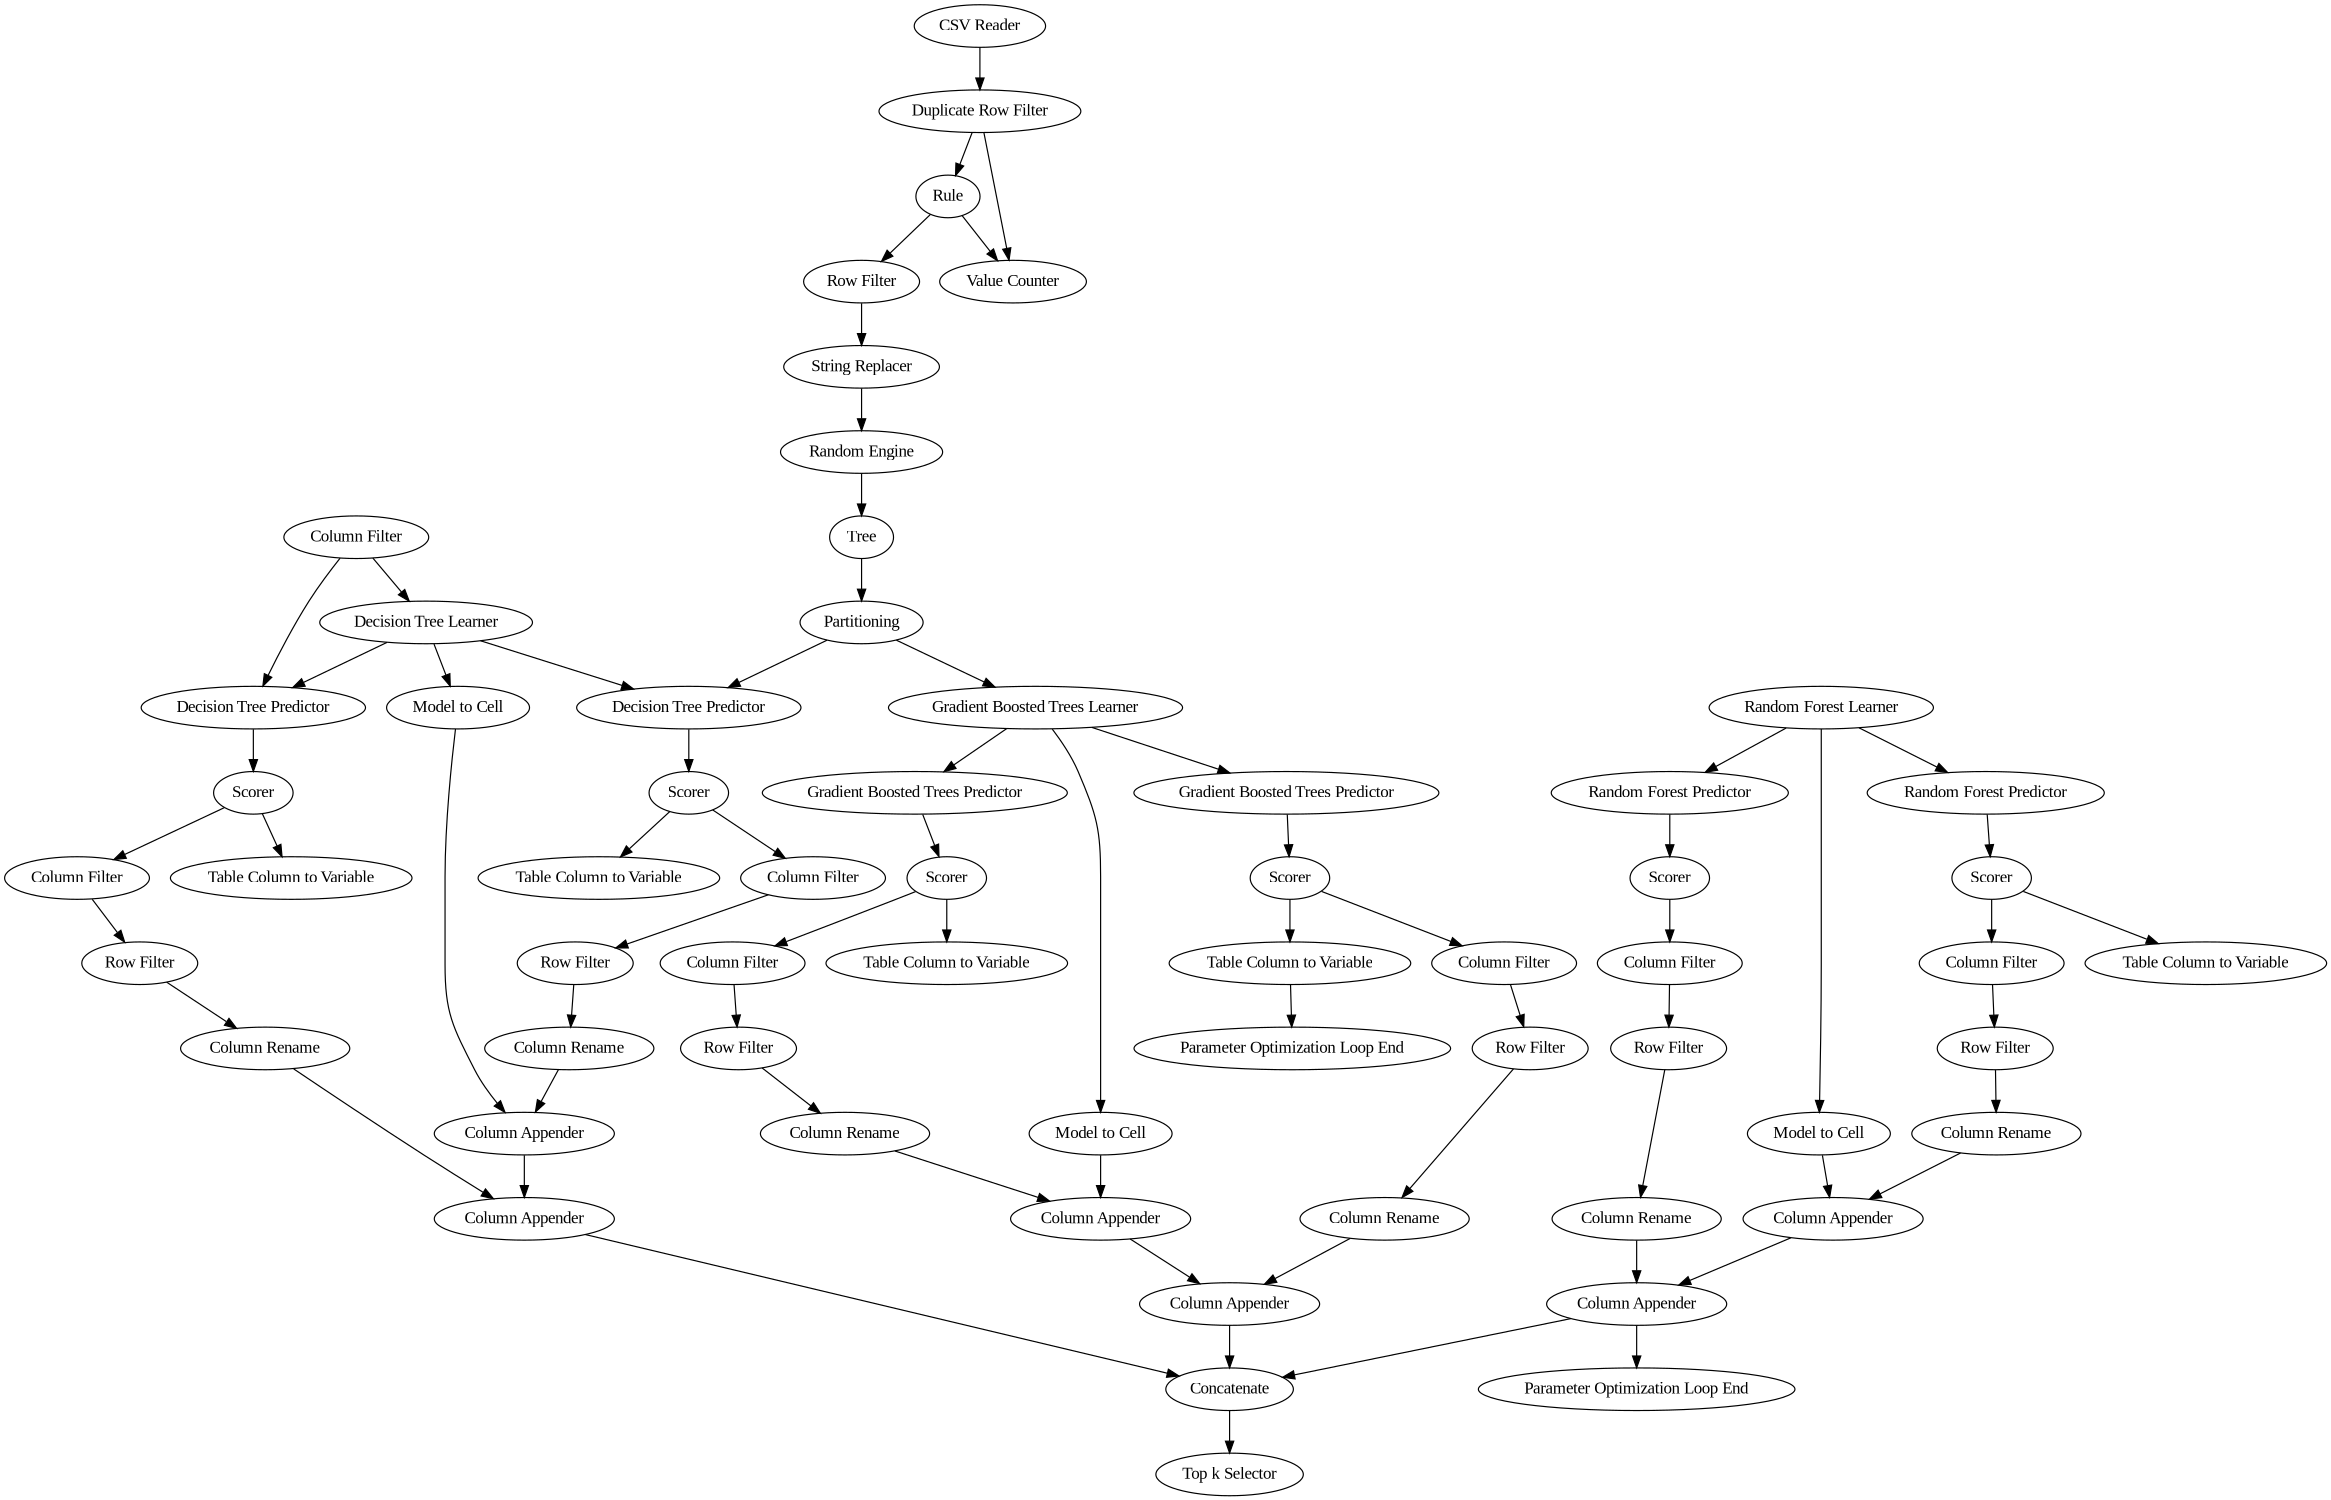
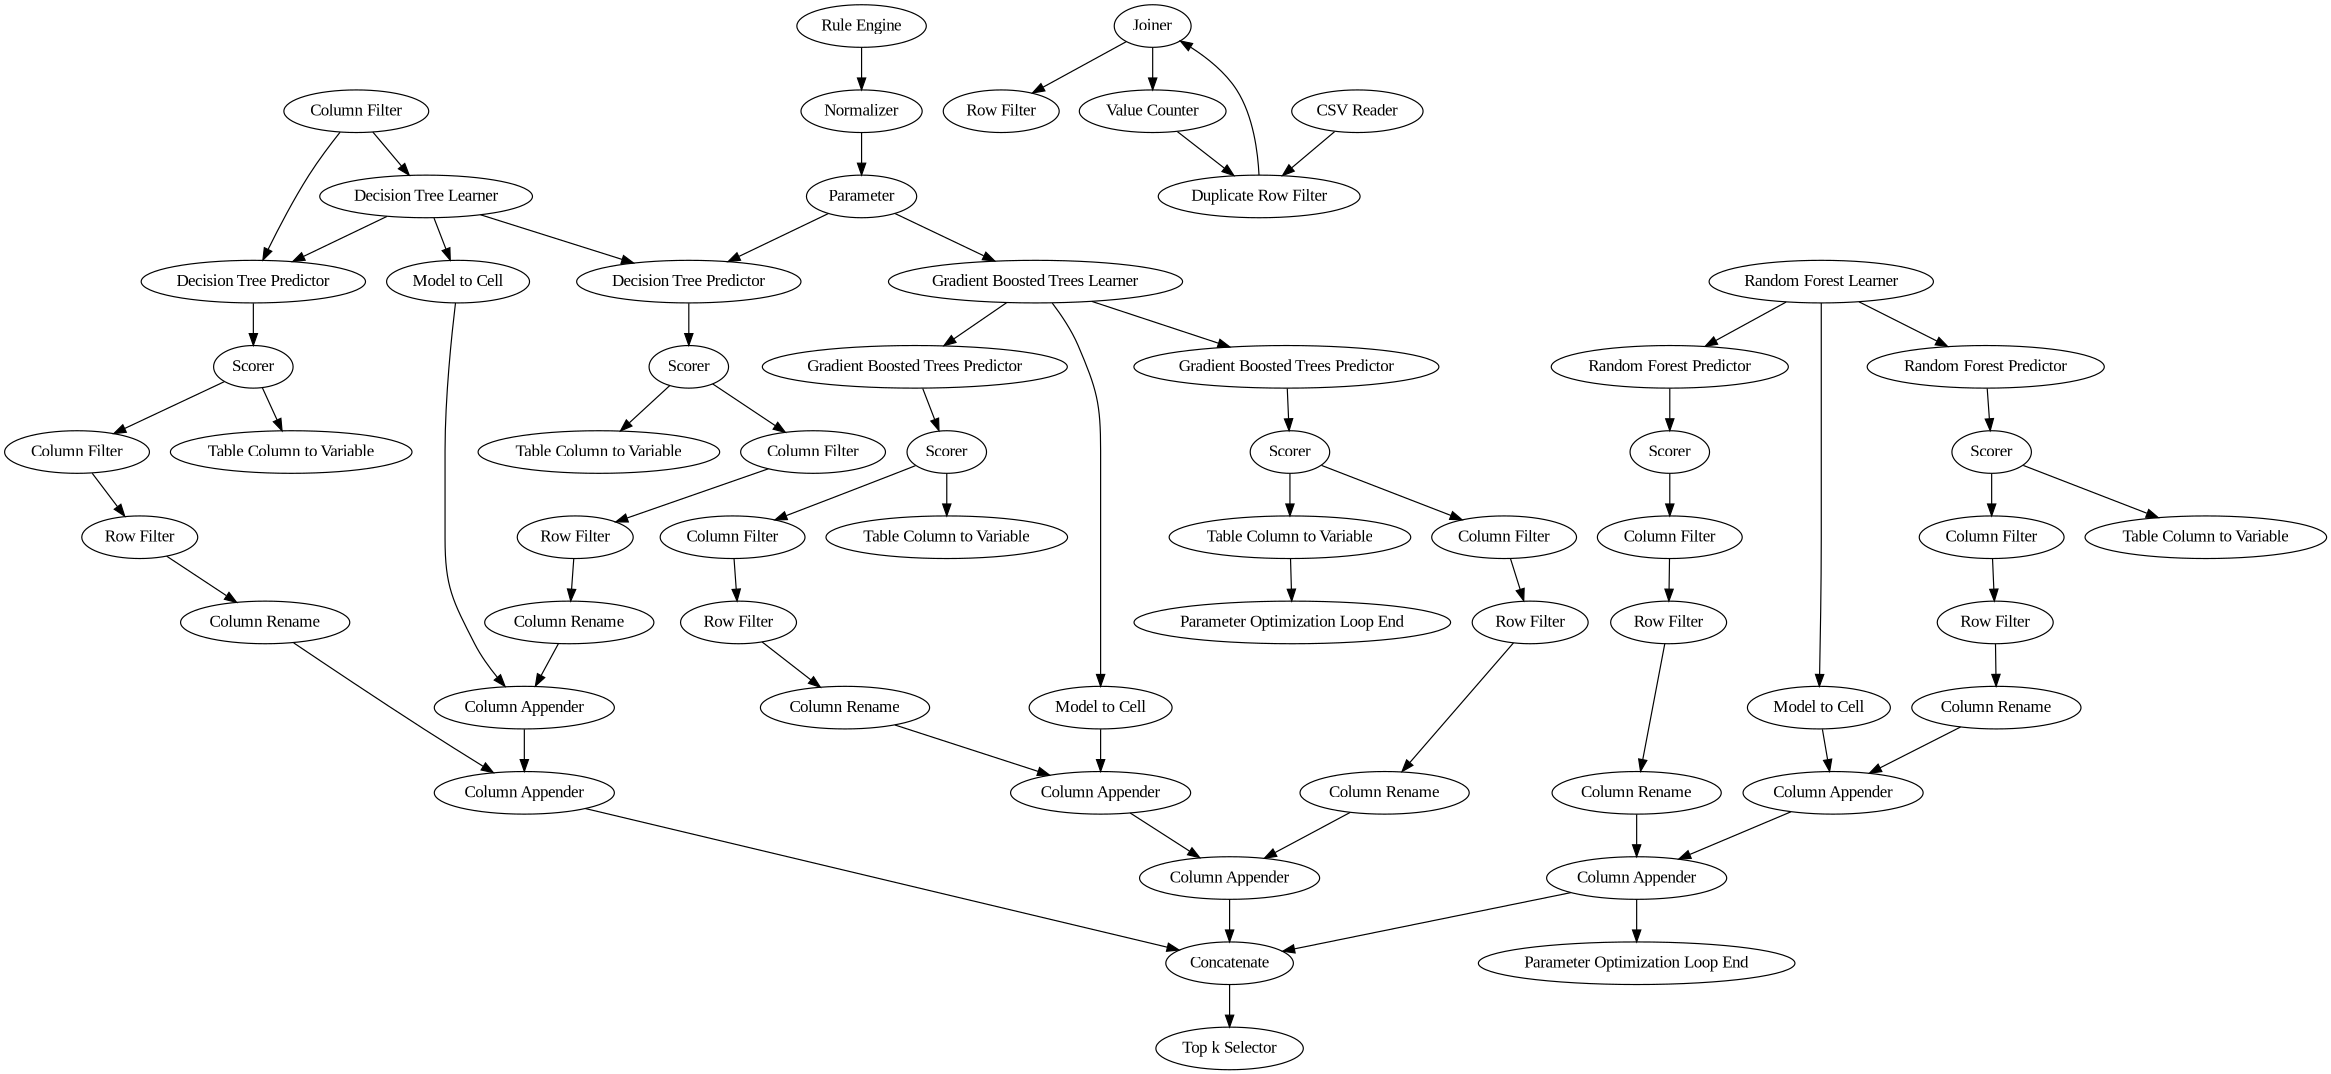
edge "Duplicate Row Filter" -> "Value Counter": reversed
node "Rule": label "Rule" -> "Joiner"
node "String Replacer": removed
node "Random Engine": label "Random Engine" -> "Rule Engine"
node "Tree": label "Tree" -> "Normalizer"
node "Partitioning": label "Partitioning" -> "Parameter"
